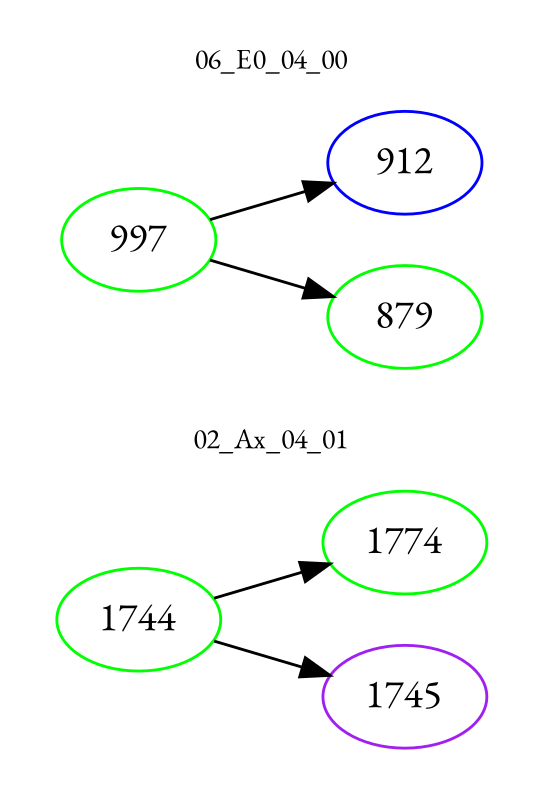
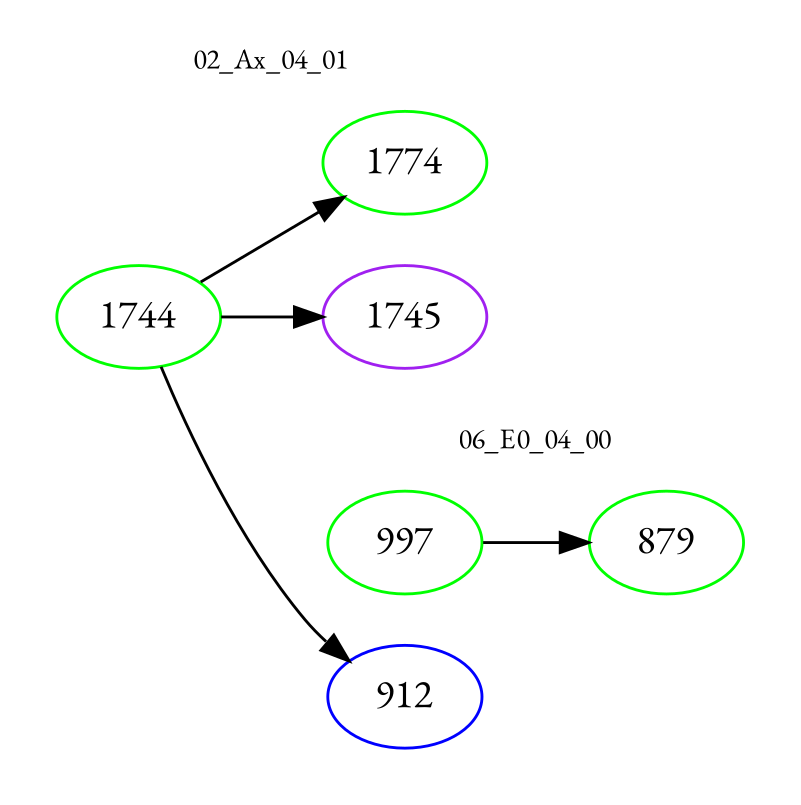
edge "997" -> "912": now "1744" -> "912"
